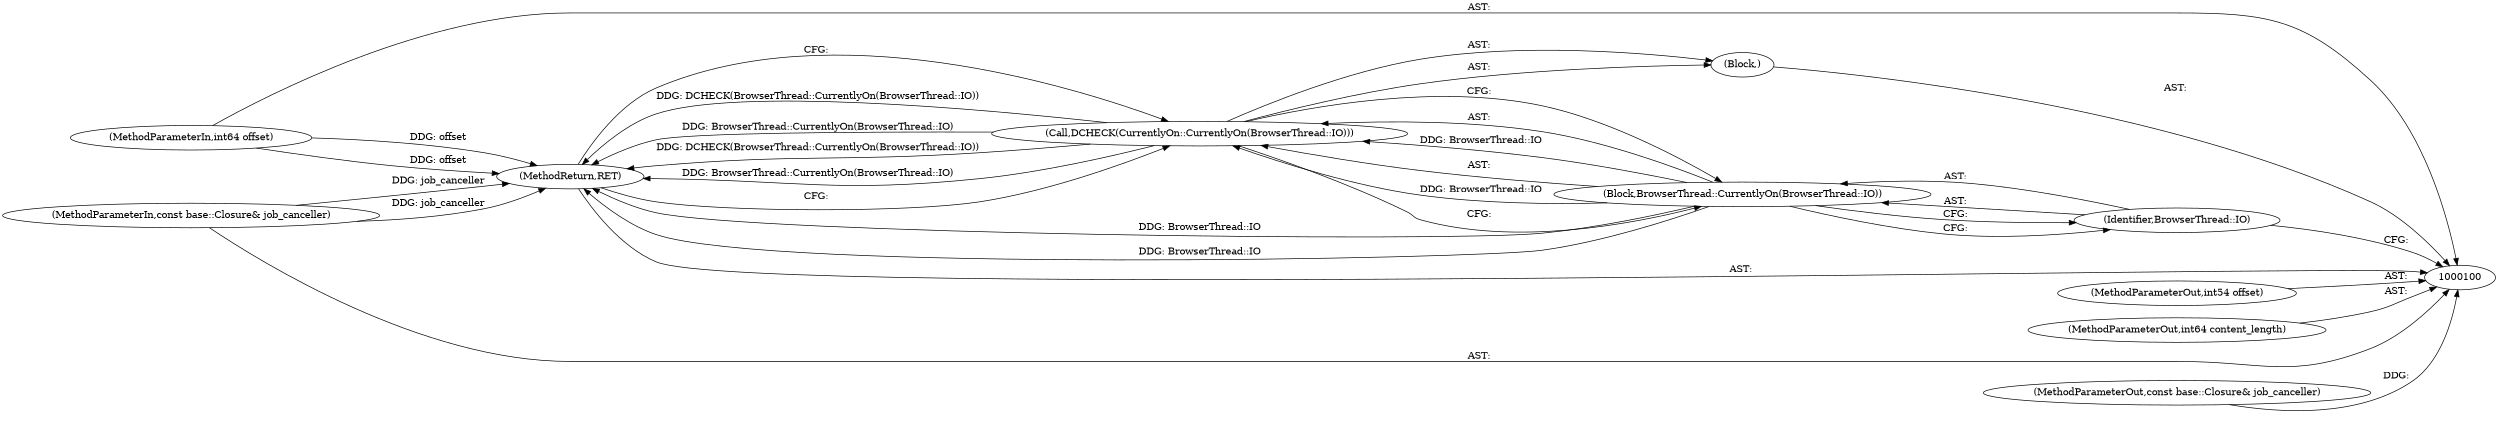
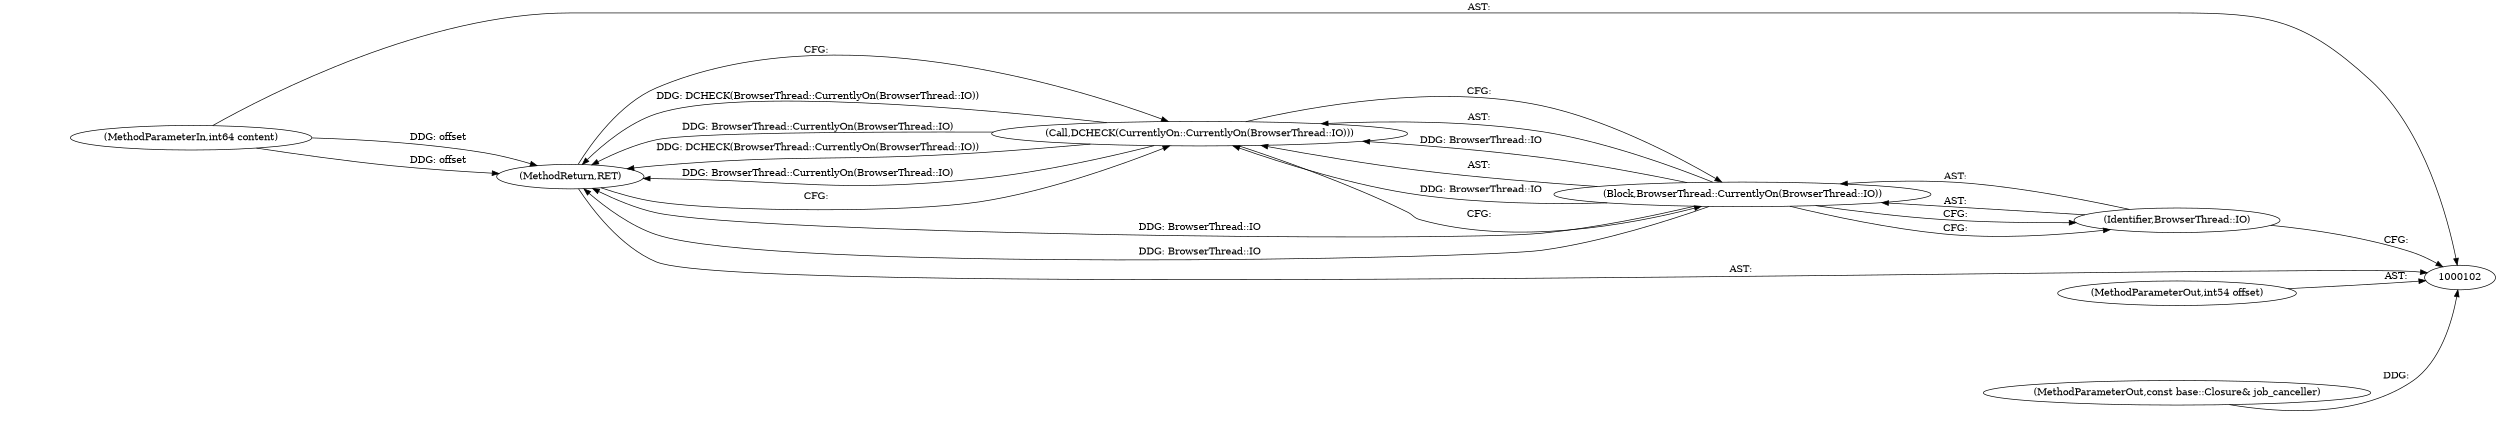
node "(Block,)": removed
node "(MethodParameterIn,int64 offset)": label "(MethodParameterIn,int64 offset)" -> "(MethodParameterIn,int64 content)"
node "(MethodParameterIn,const base::Closure& job_canceller)": removed
node "1000100": label "1000100" -> "1000102"
node "(MethodParameterOut,int64 content_length)": removed
